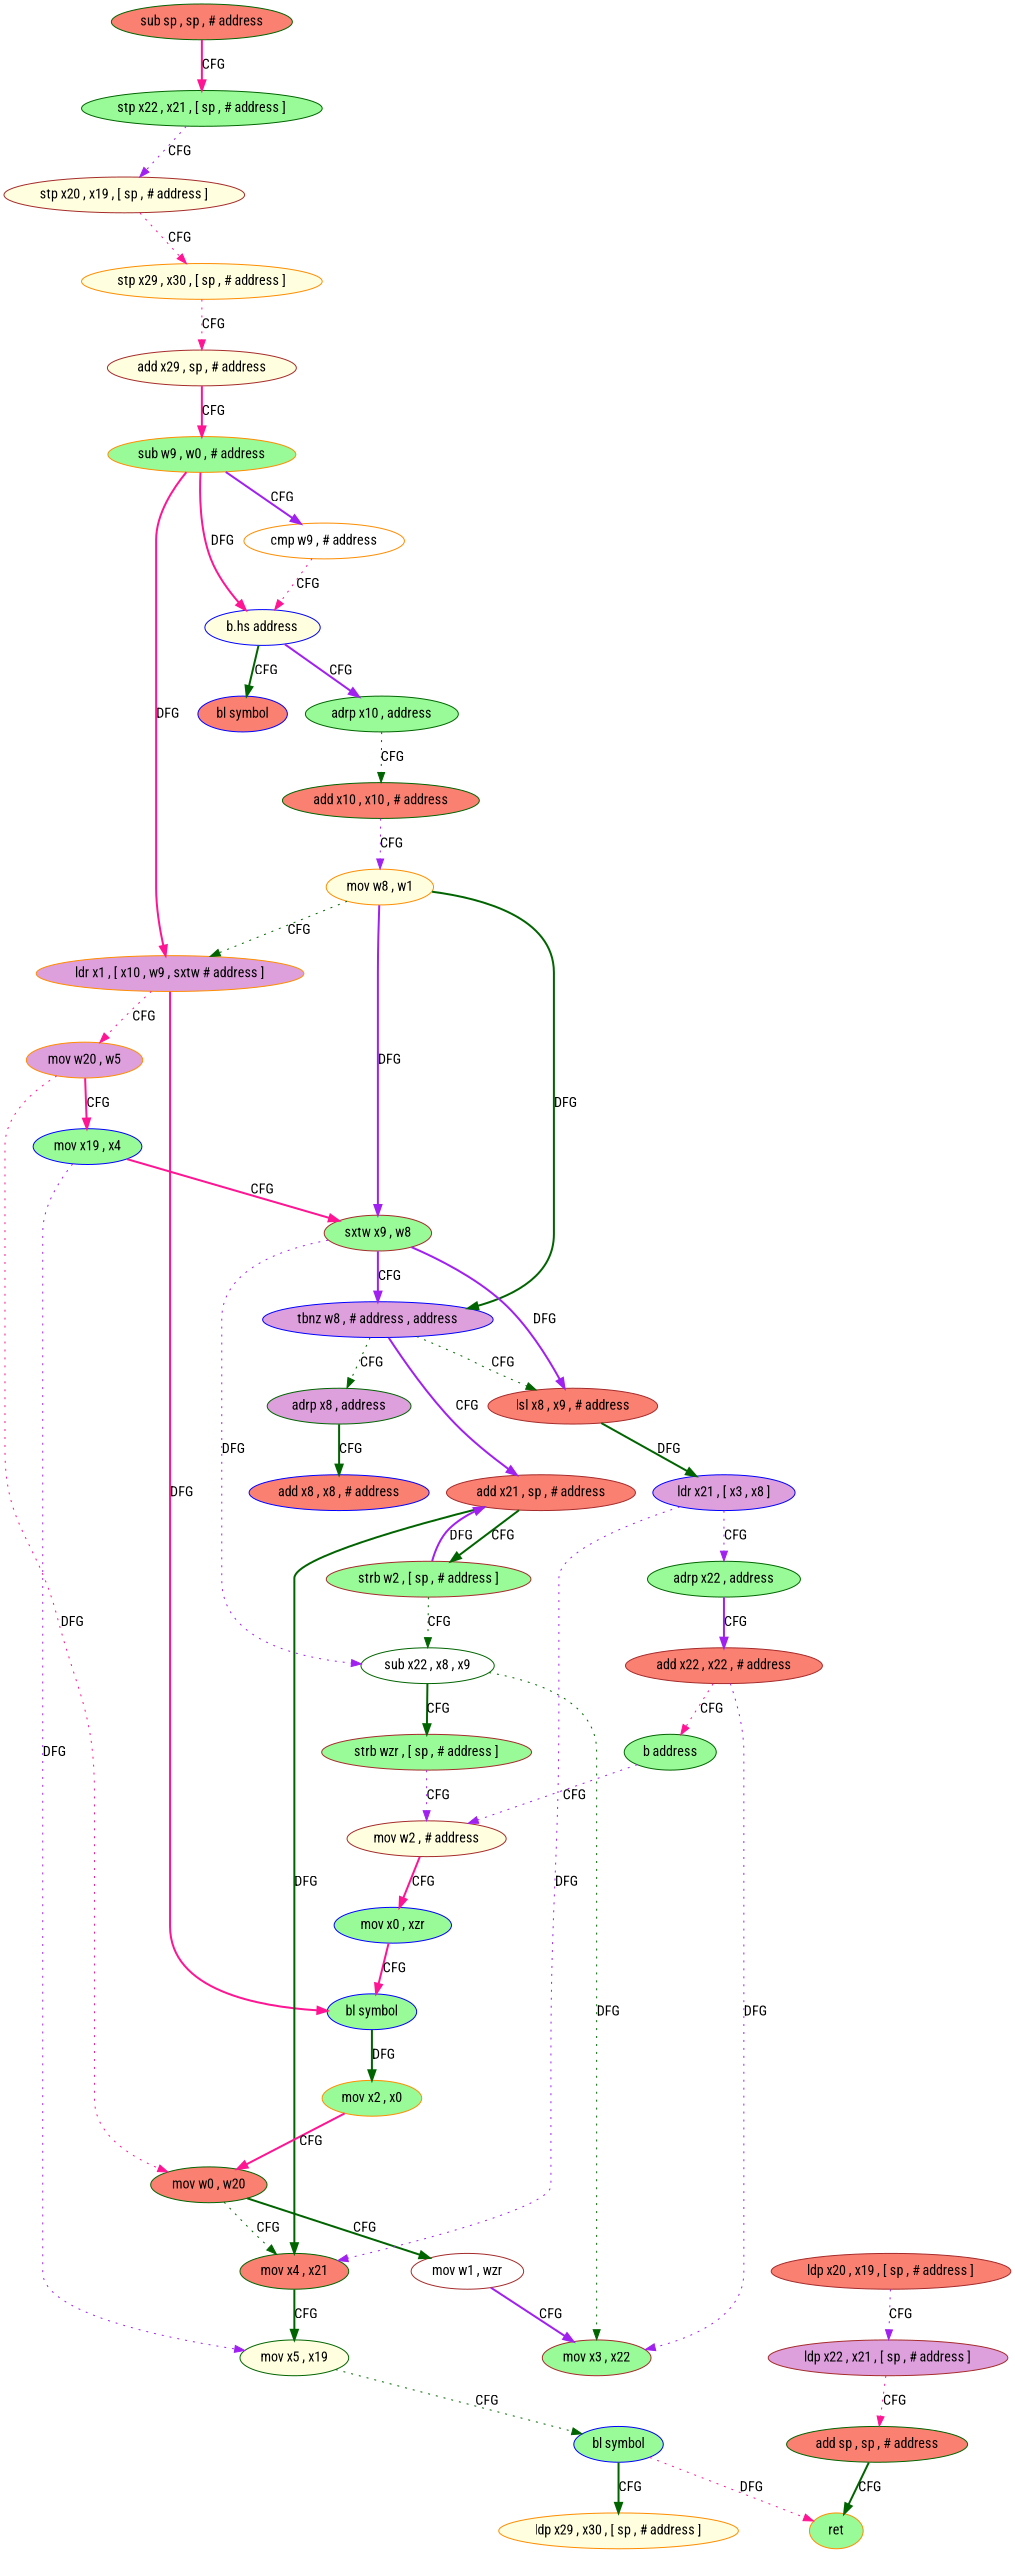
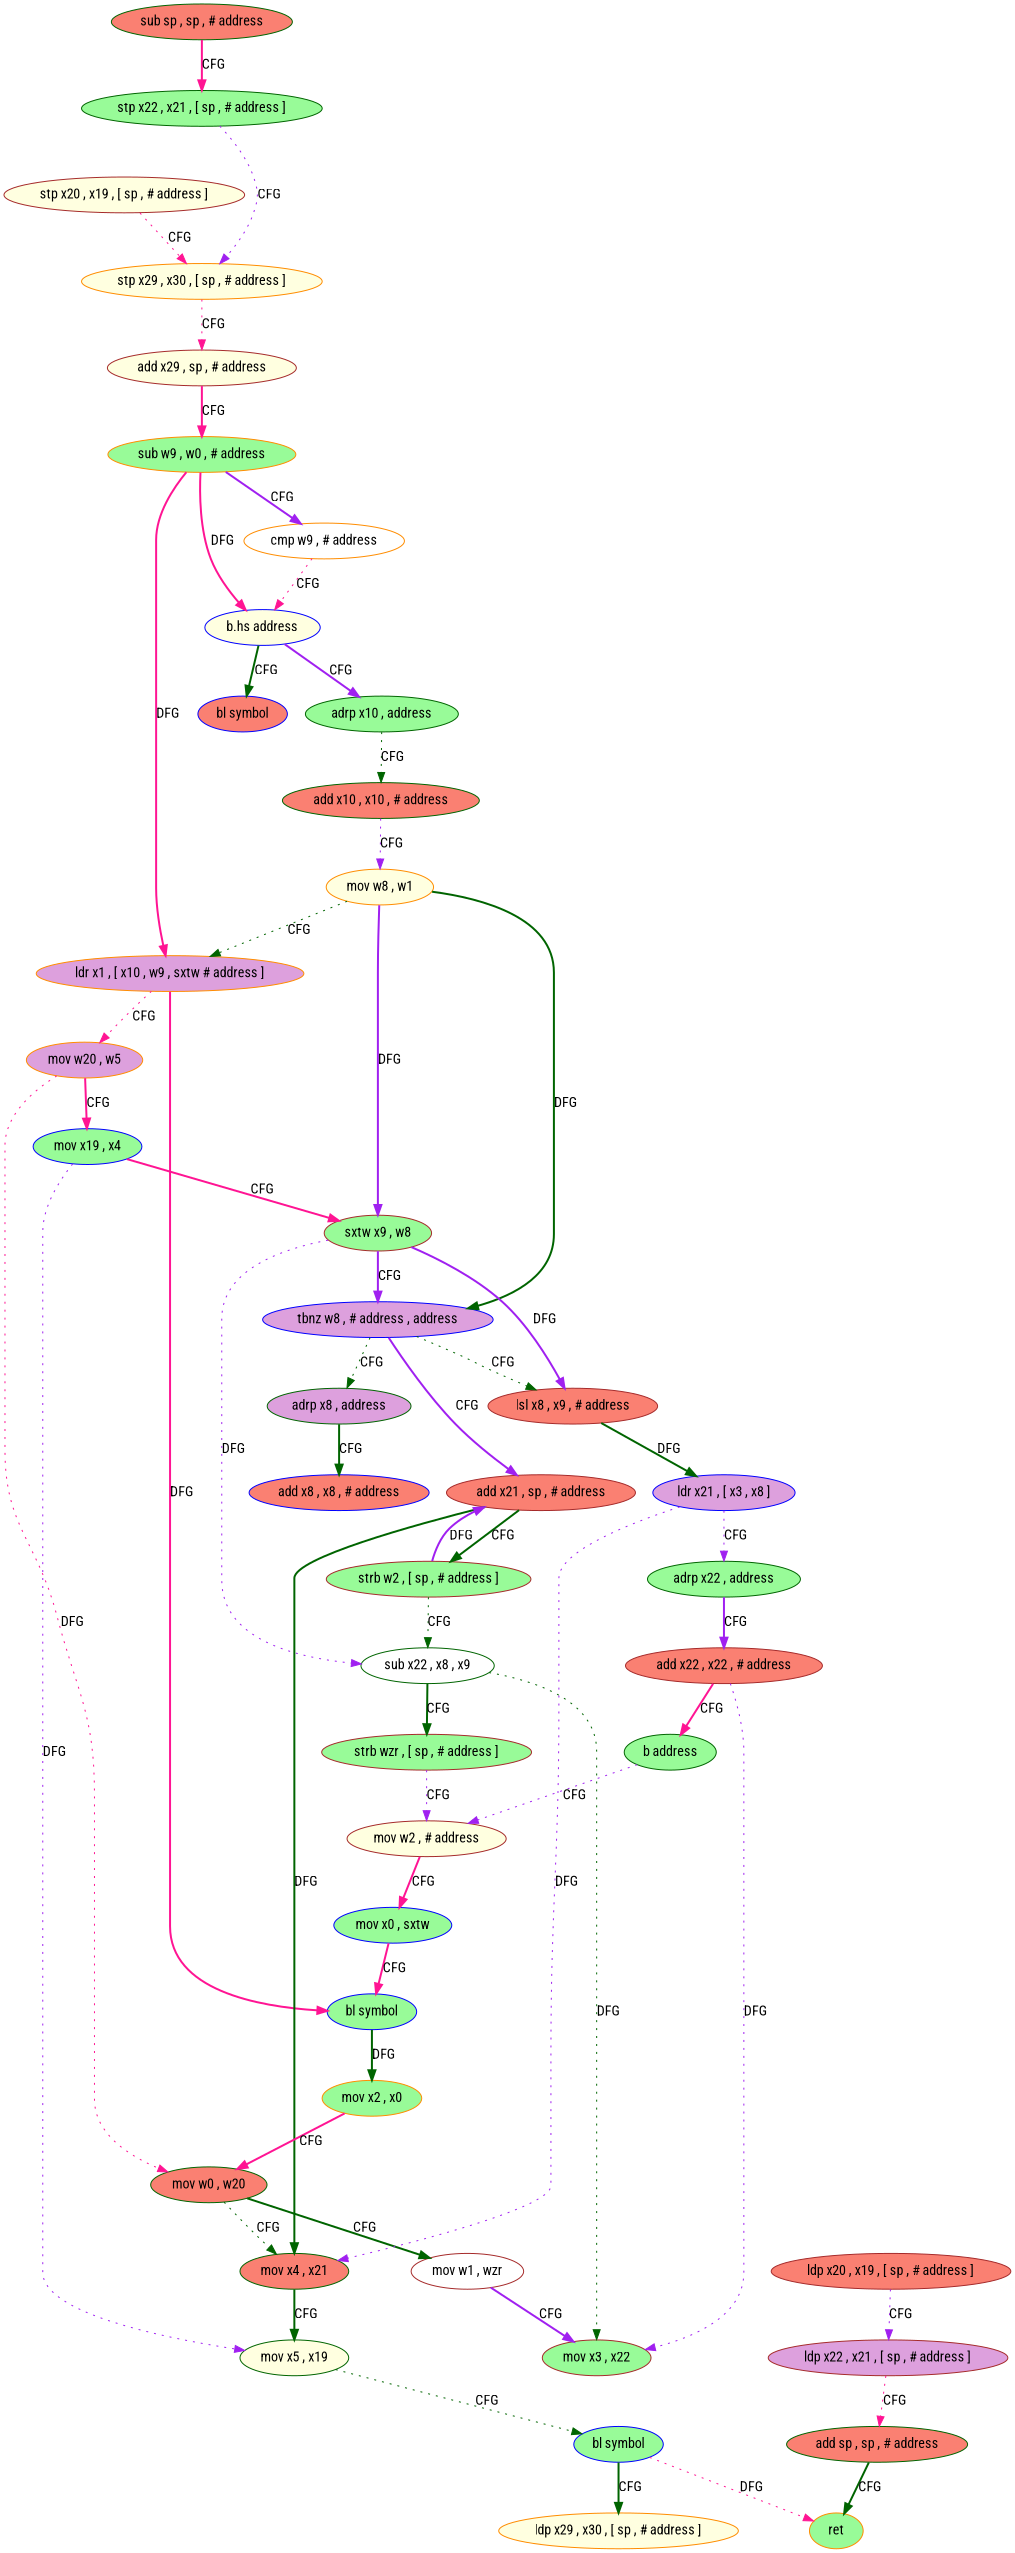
edge "stp x22 , x21 , [ sp , # address ]" -> "stp x20 , x19 , [ sp , # address ]": now "stp x22 , x21 , [ sp , # address ]" -> "stp x29 , x30 , [ sp , # address ]"
edge "add x22 , x22 , # address" -> "b address": style dotted -> bold
node "mov x0 , xzr": label "mov x0 , xzr" -> "mov x0 , sxtw"
